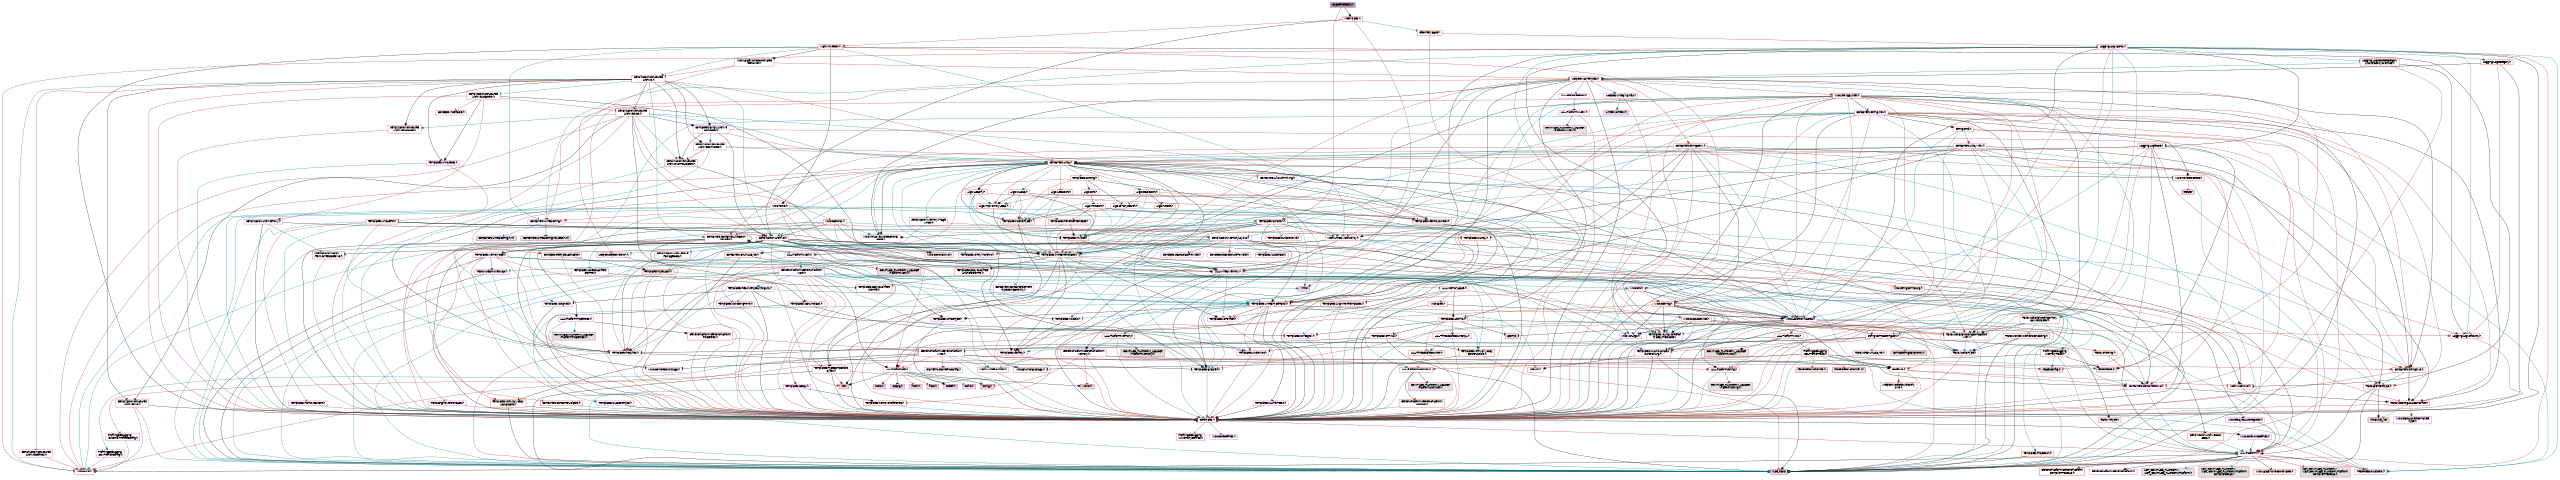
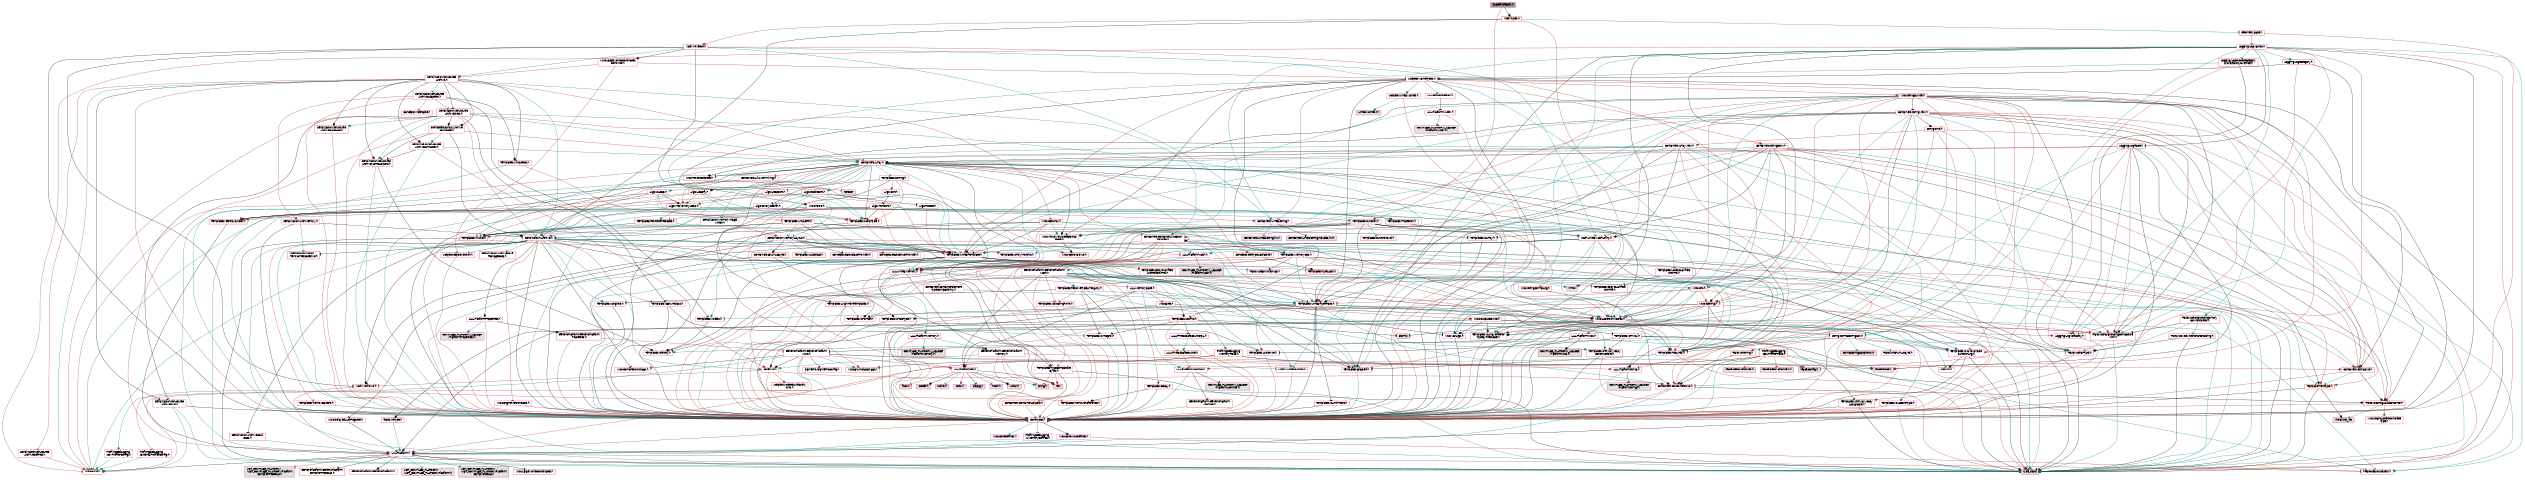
edge "Algo/Impl/BinaryHeap.h" -> "Templates/Projection.h": added
node "Traits/EngineVersionBase.h": label "Traits/EngineVersionBase.h" -> "Misc/EngineVersionBase.h"
edge "Serialization/Structured ArchiveFwd.h" -> "Misc/Build.h": color brown -> teal
